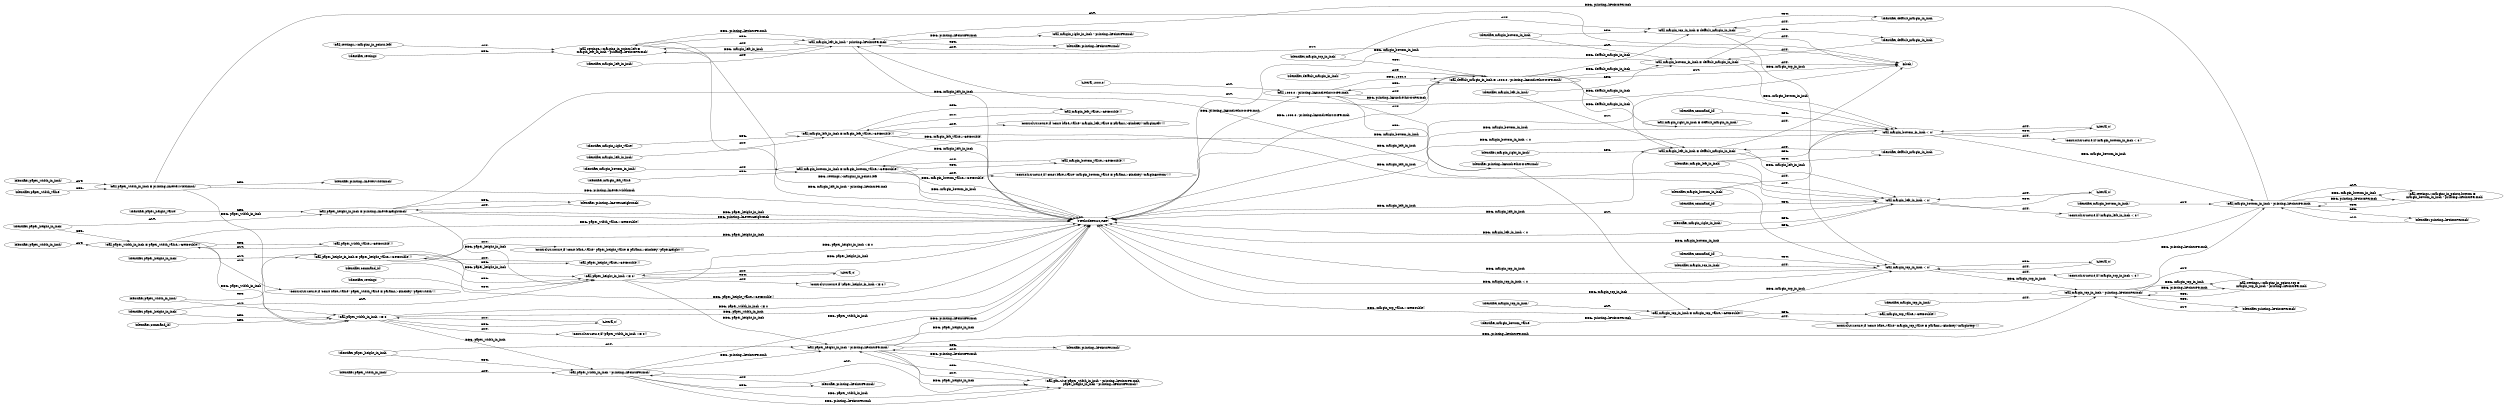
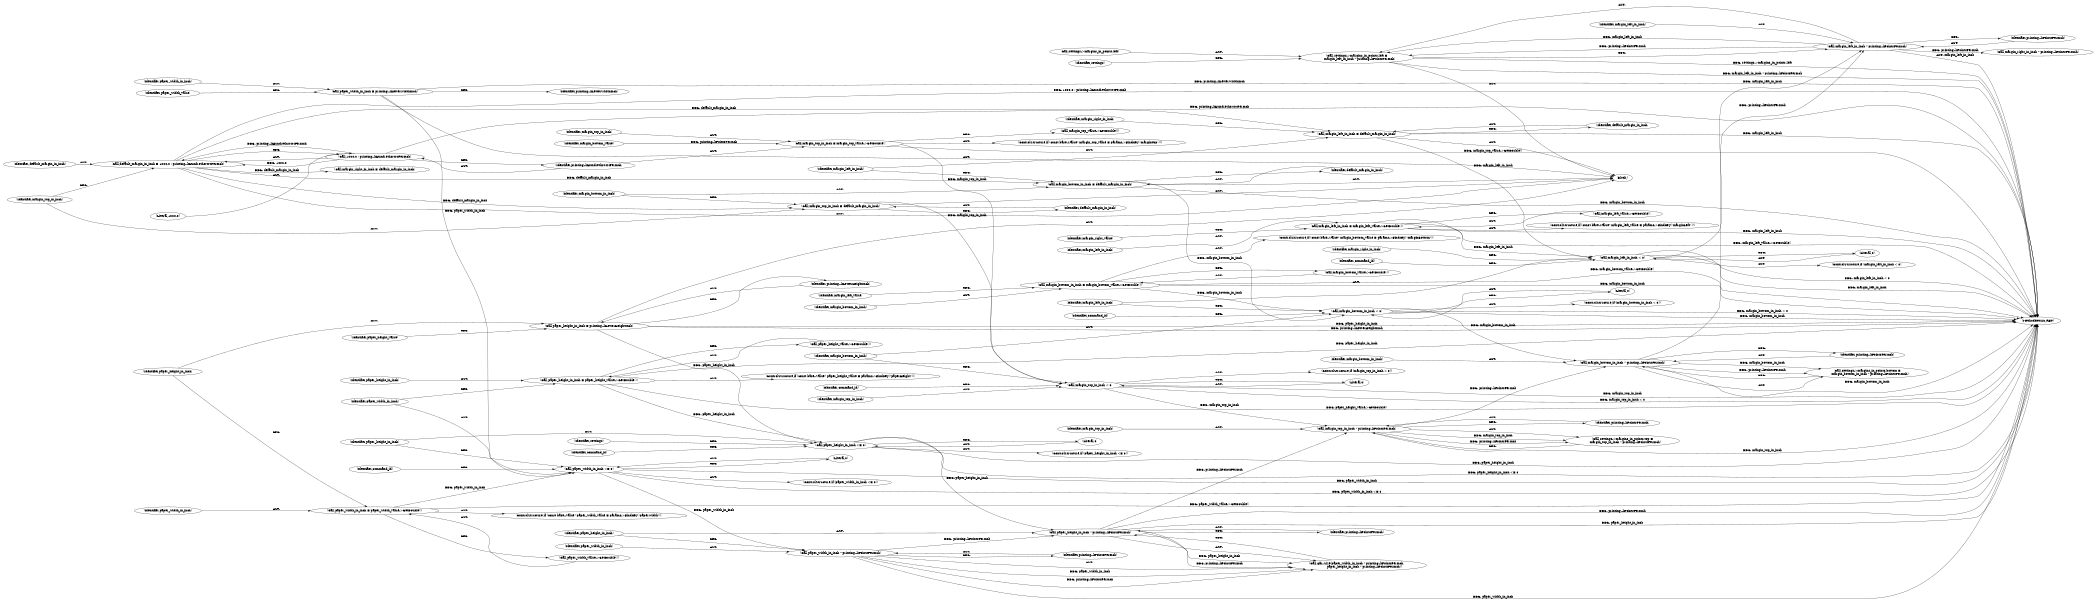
edge "(Call,margin_left_in_inch * printing::kPointsPerInch)" -> "(MethodReturn,RET)": label "DDG: margin_left_in_inch" -> "AST: margin_left_in_inch"
edge "(MethodReturn,RET)" -> "(Call,1000.0 / printing::kHundrethsMMPerInch)": reversed
